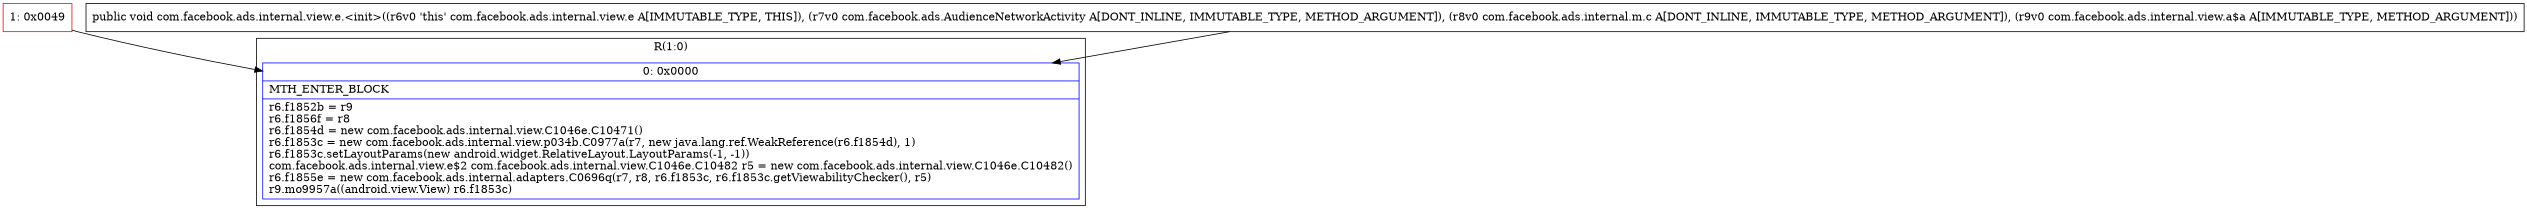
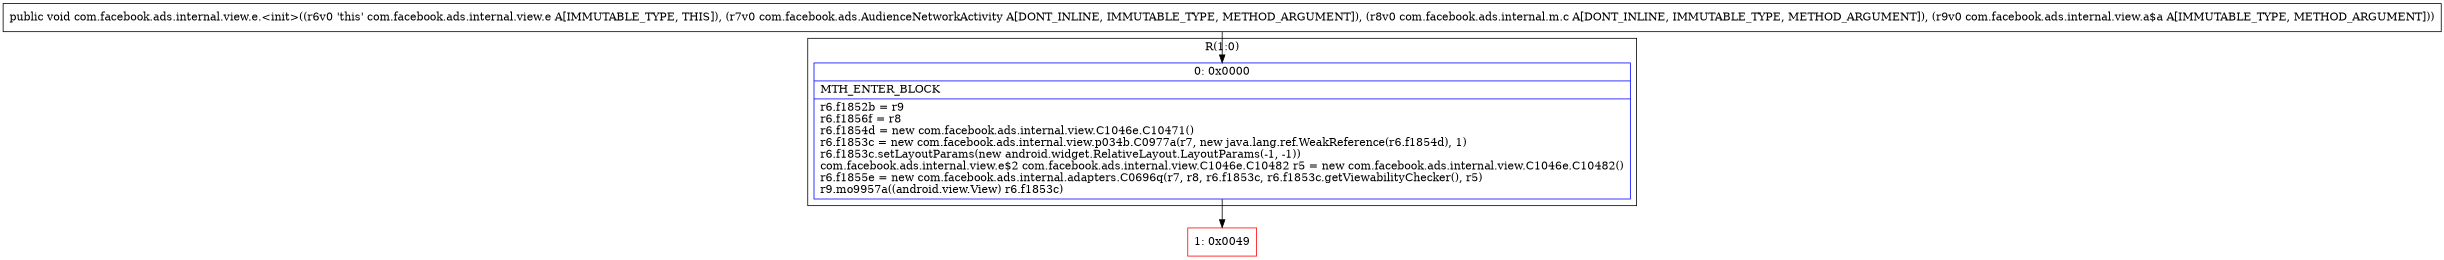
edge "1: 0x0049" -> "0: 0x0000": reversed
